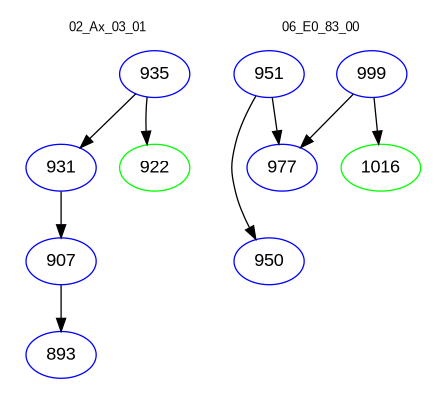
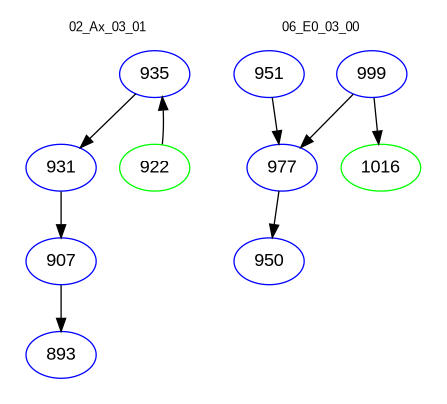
cluster "06_E0_83_00": label "06_E0_83_00" -> "06_E0_03_00"
edge "935" -> "922": reversed
edge "951" -> "950": now "977" -> "950"
